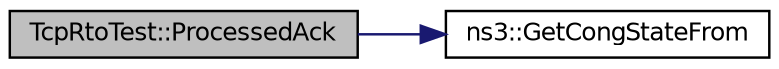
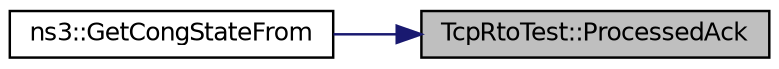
edge "TcpRtoTest::ProcessedAck" -> "ns3::GetCongStateFrom": reversed
